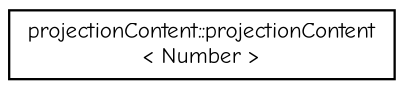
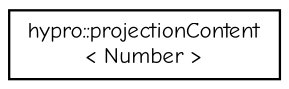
node "projectionContent::projectionContent < Number >": label "projectionContent::projectionContent < Number >" -> "hypro::projectionContent < Number >"
